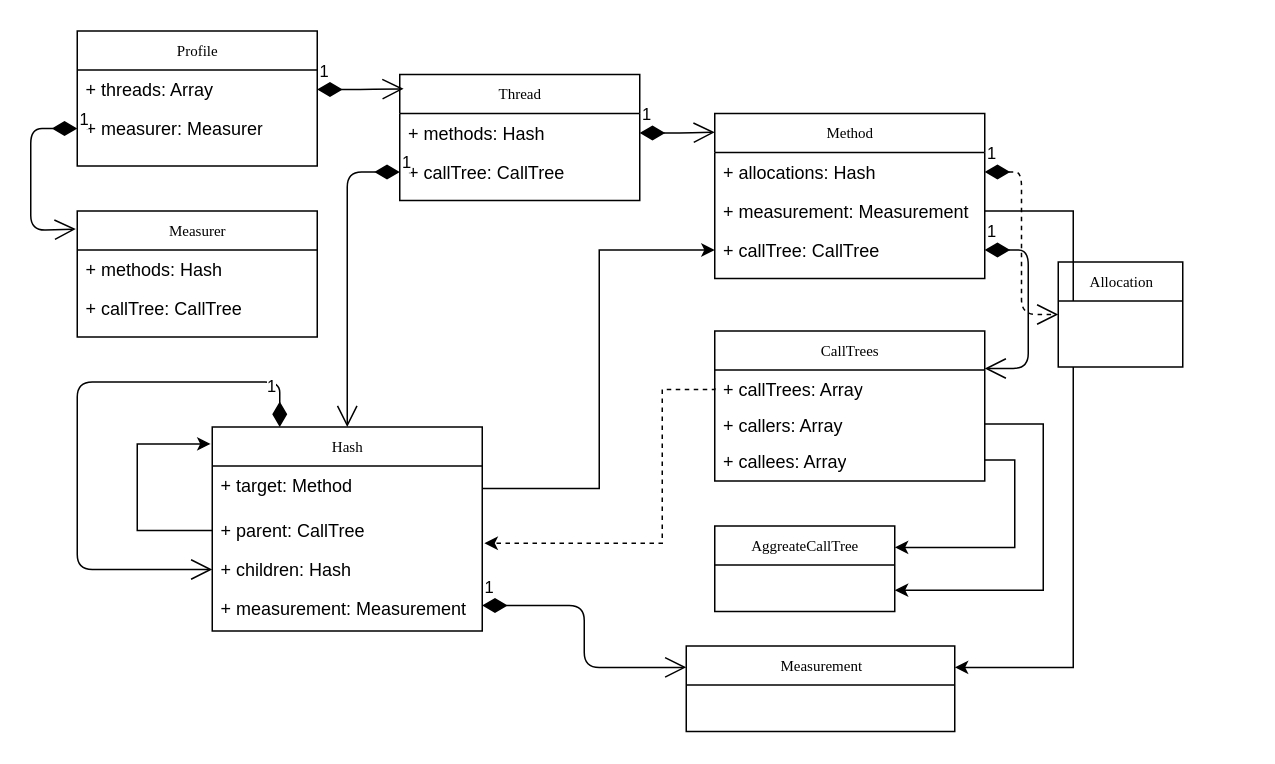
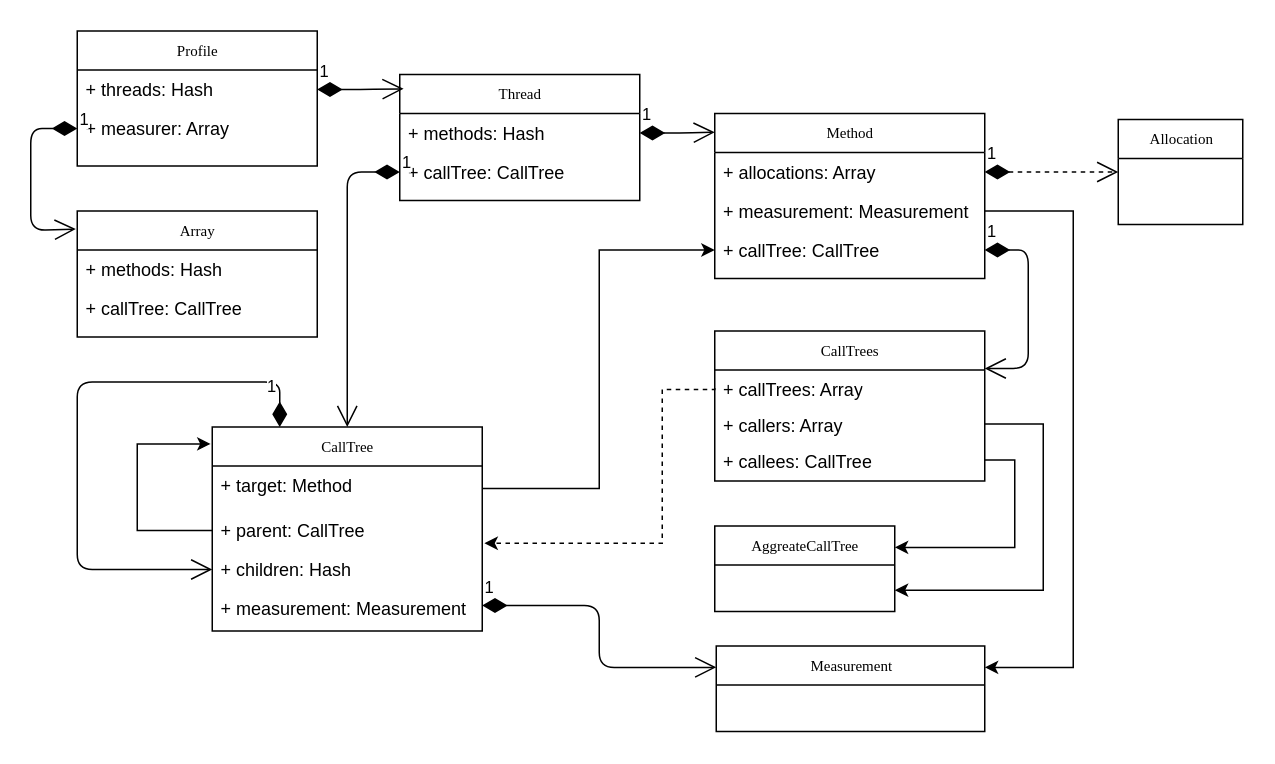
node "+ threads: Array": label "+ threads: Array" -> "+ threads: Hash"
node "+ measurer: Measurer": label "+ measurer: Measurer" -> "+ measurer: Array"
node "+ allocations: Hash": label "+ allocations: Hash" -> "+ allocations: Array"
node "Measurer": label "Measurer" -> "Array"
node "Allocation": moved (1121, 314) -> (1181, 172)
node "Hash": label "Hash" -> "CallTree"
node "+ callees: Array": label "+ callees: Array" -> "+ callees: CallTree"
node "Measurement": moved (821, 689) -> (851, 689)
